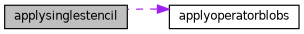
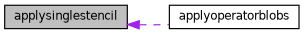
edge "applysinglestencil" -> "applyoperatorblobs": reversed
